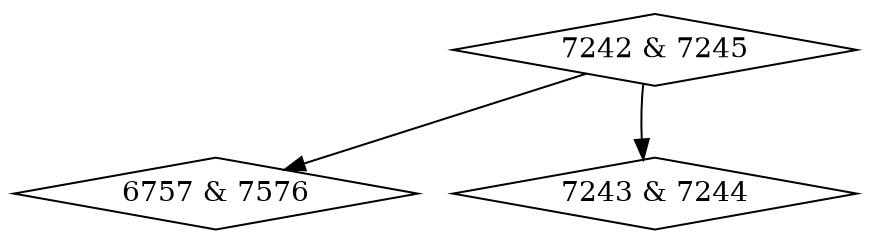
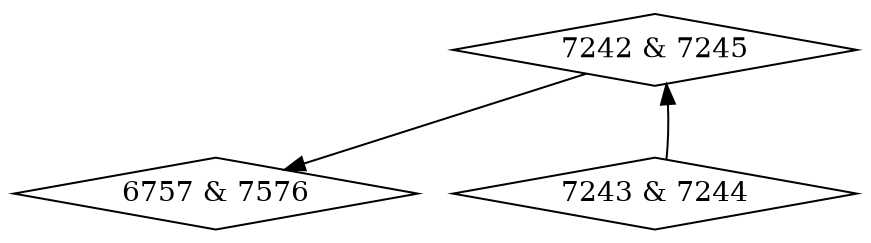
edge "7242 & 7245" -> "7243 & 7244": reversed
